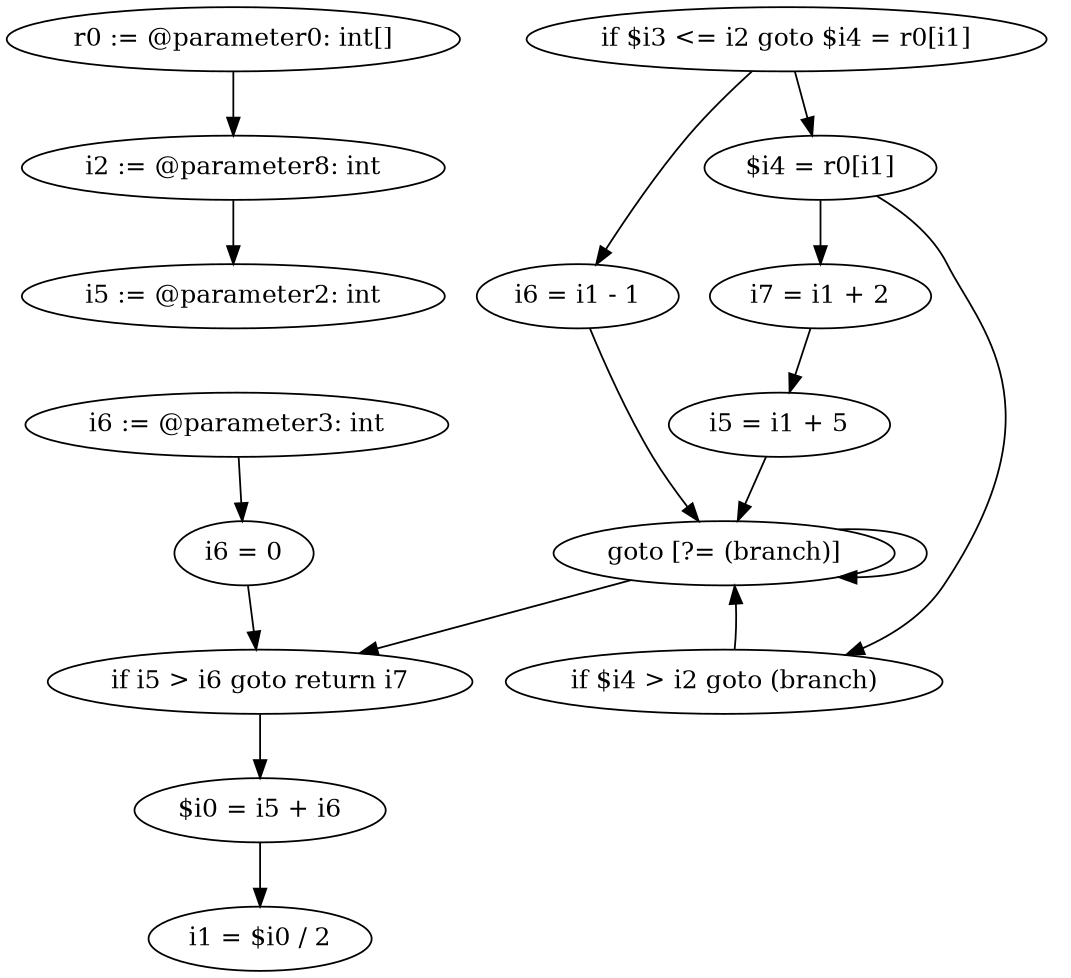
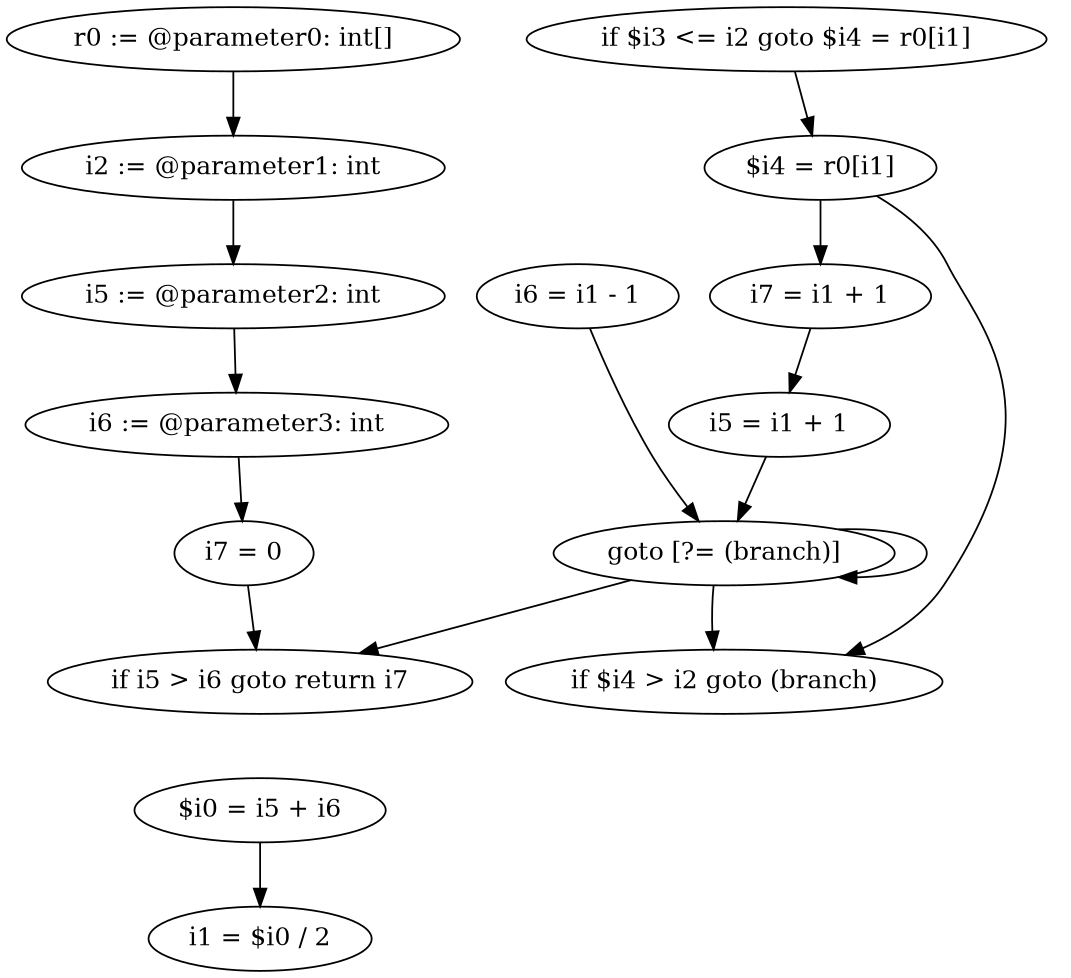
edge "if $i3 <= i2 goto $i4 = r0[i1]" -> "i6 = i1 - 1": removed
node "i2 := @parameter8: int": label "i2 := @parameter8: int" -> "i2 := @parameter1: int"
node "i7 = i1 + 2": label "i7 = i1 + 2" -> "i7 = i1 + 1"
edge "i5 := @parameter2: int" -> "i6 := @parameter3: int": added
node "i5 = i1 + 5": label "i5 = i1 + 5" -> "i5 = i1 + 1"
node "i6 = 0": label "i6 = 0" -> "i7 = 0"
edge "if $i4 > i2 goto (branch)" -> "goto [?= (branch)]": reversed
edge "if i5 > i6 goto return i7" -> "$i0 = i5 + i6": removed
